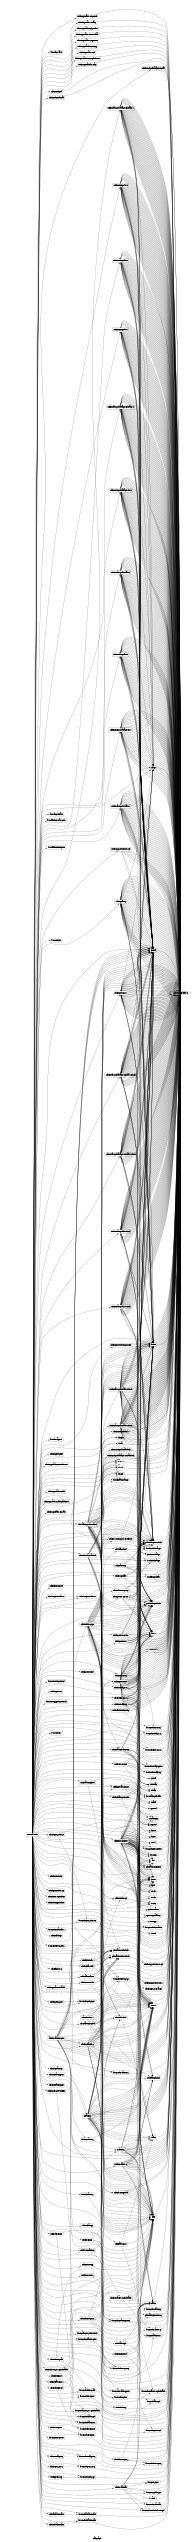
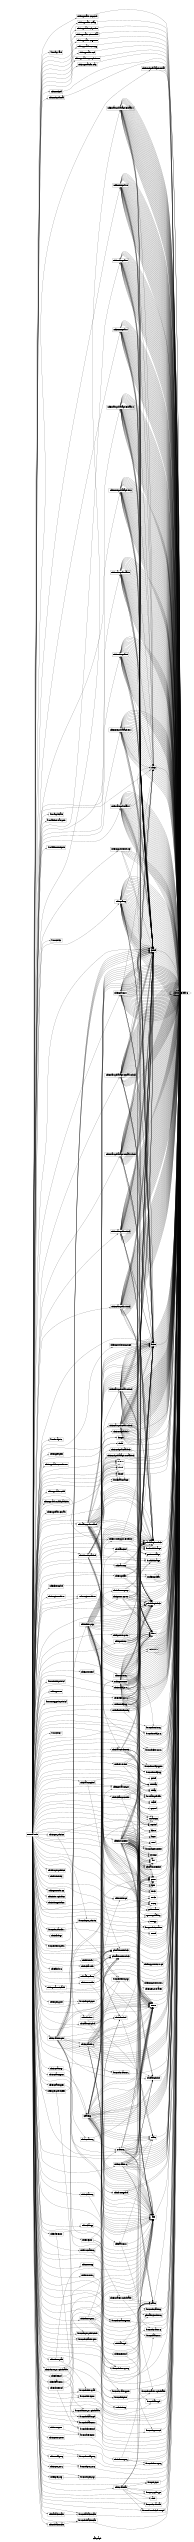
node "mlx5dv_query_device": added
